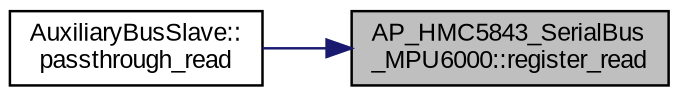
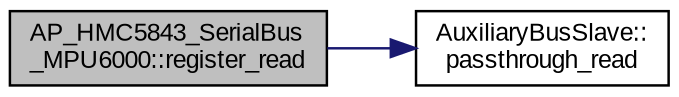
edge "AuxiliaryBusSlave:: passthrough_read" -> "AP_HMC5843_SerialBus _MPU6000::register_read": reversed
